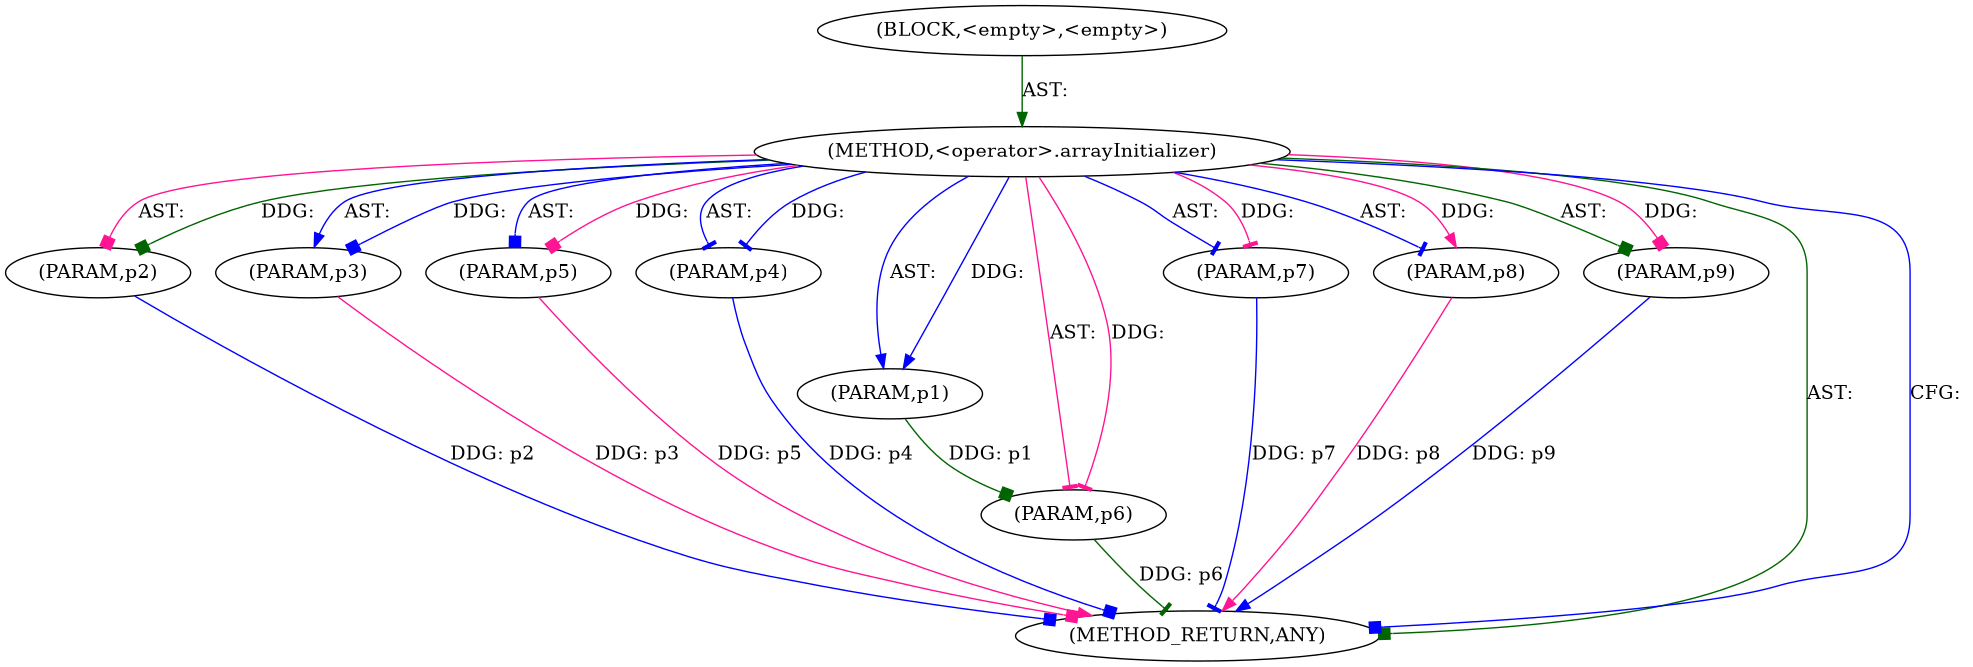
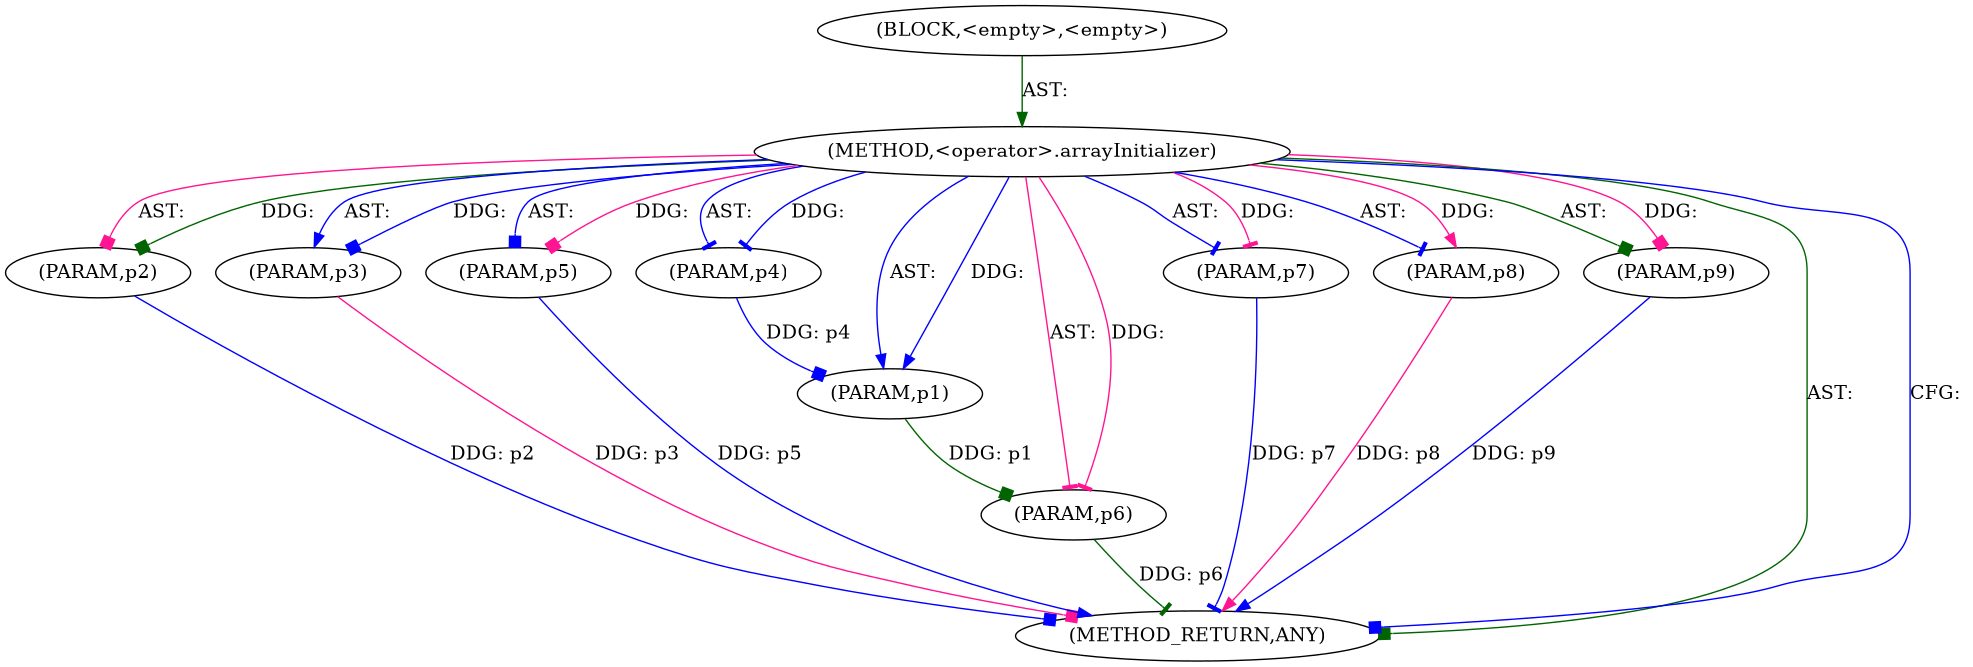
edge "(PARAM,p4)" -> "(METHOD_RETURN,ANY)": now "(PARAM,p4)" -> "(PARAM,p1)"
edge "(PARAM,p5)" -> "(METHOD_RETURN,ANY)": color deeppink -> blue
